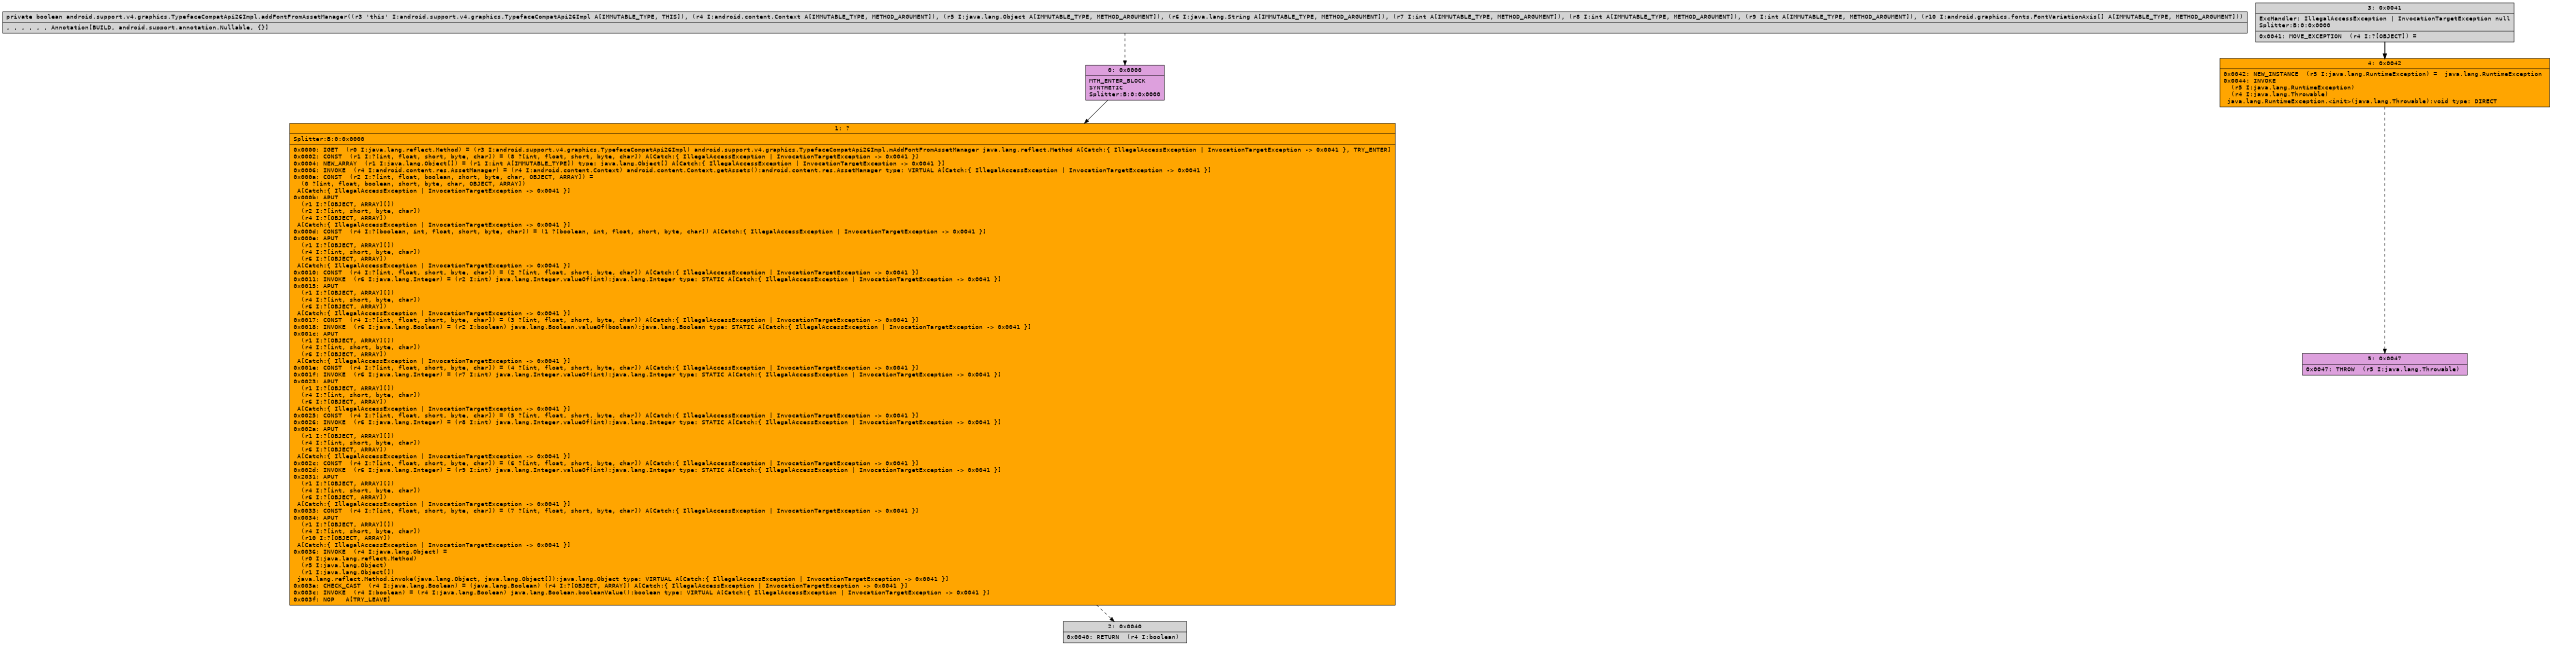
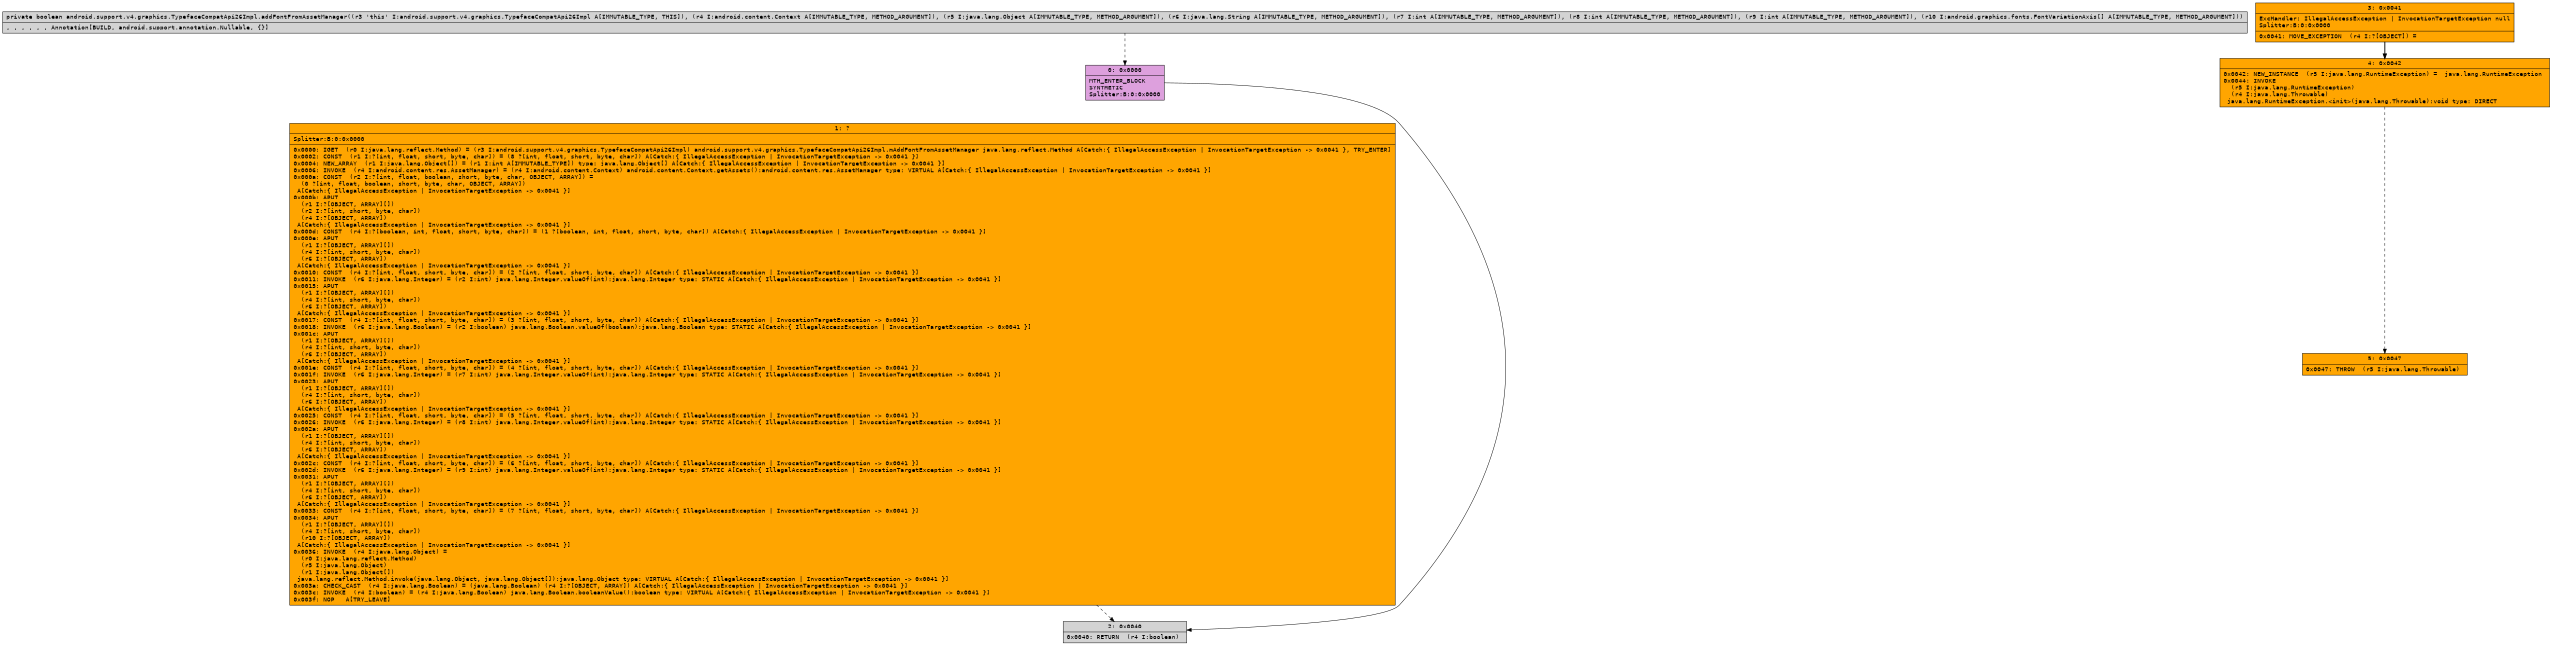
node "3: 0x0041": fillcolor lightgrey -> orange
edge "0: 0x0000" -> "1: ?": now "0: 0x0000" -> "2: 0x0040"
node "5: 0x0047": fillcolor plum -> orange
node "1: ?": text "0x2031: APUT" -> "0x0031: APUT"
